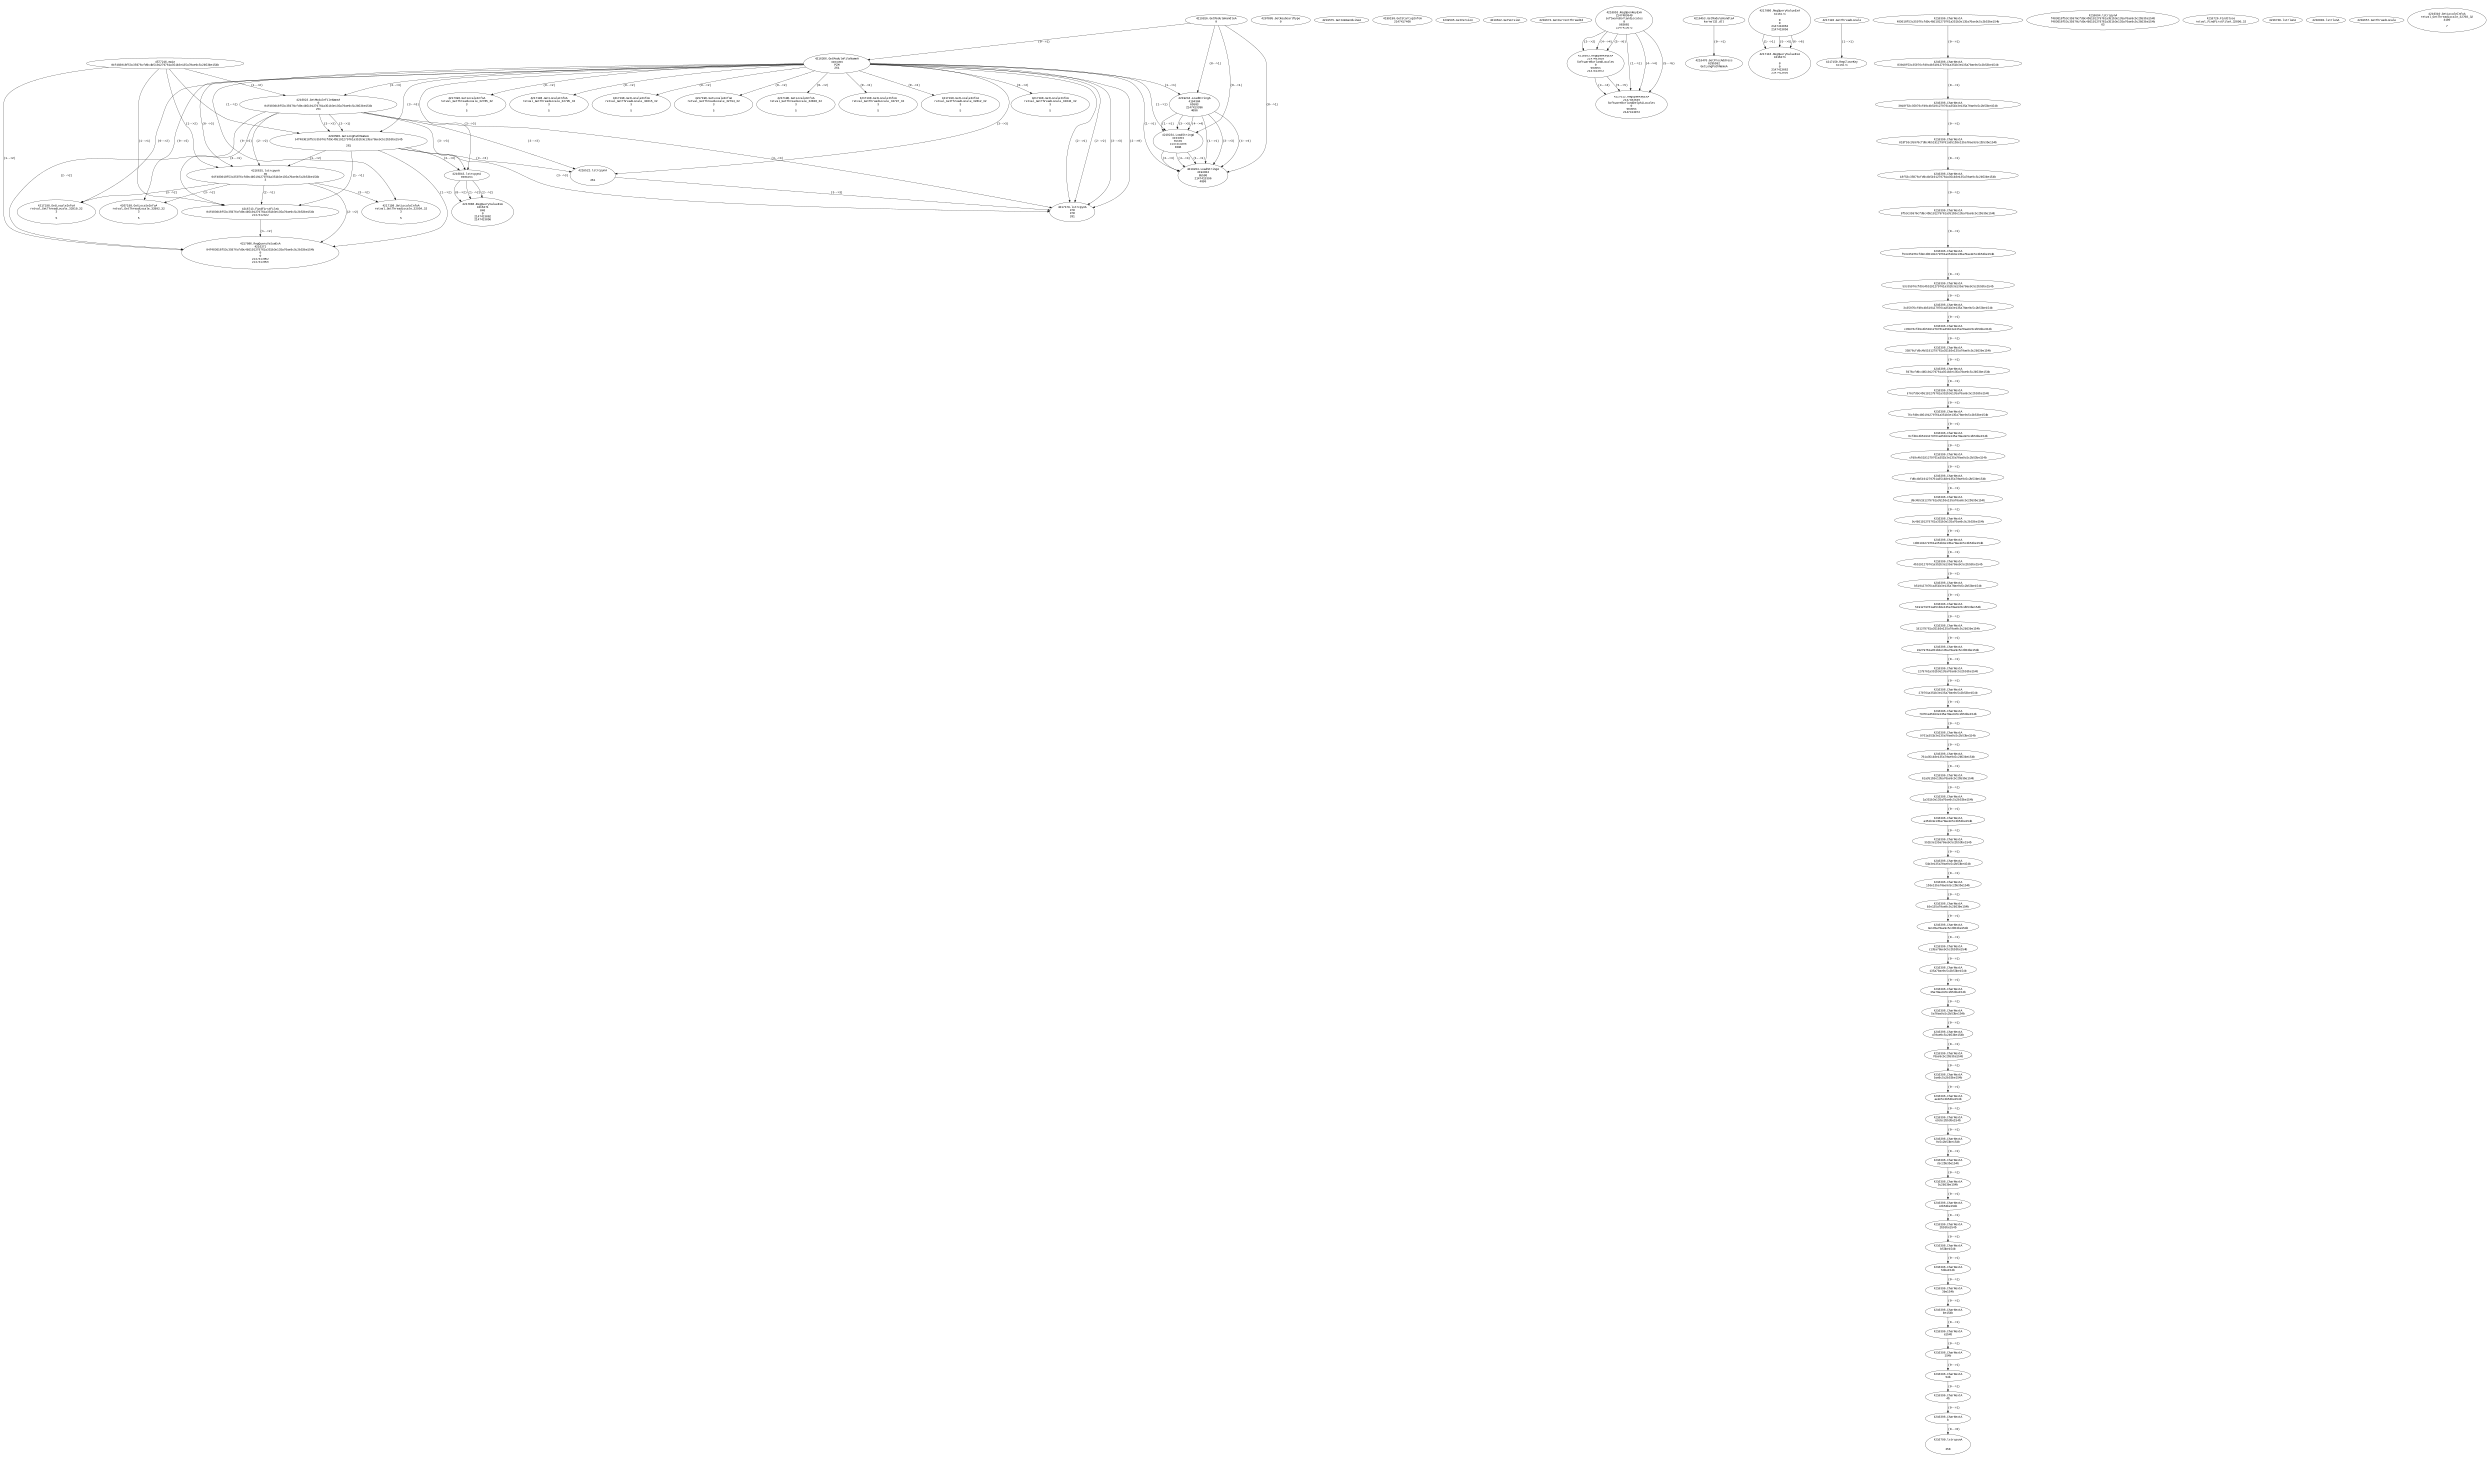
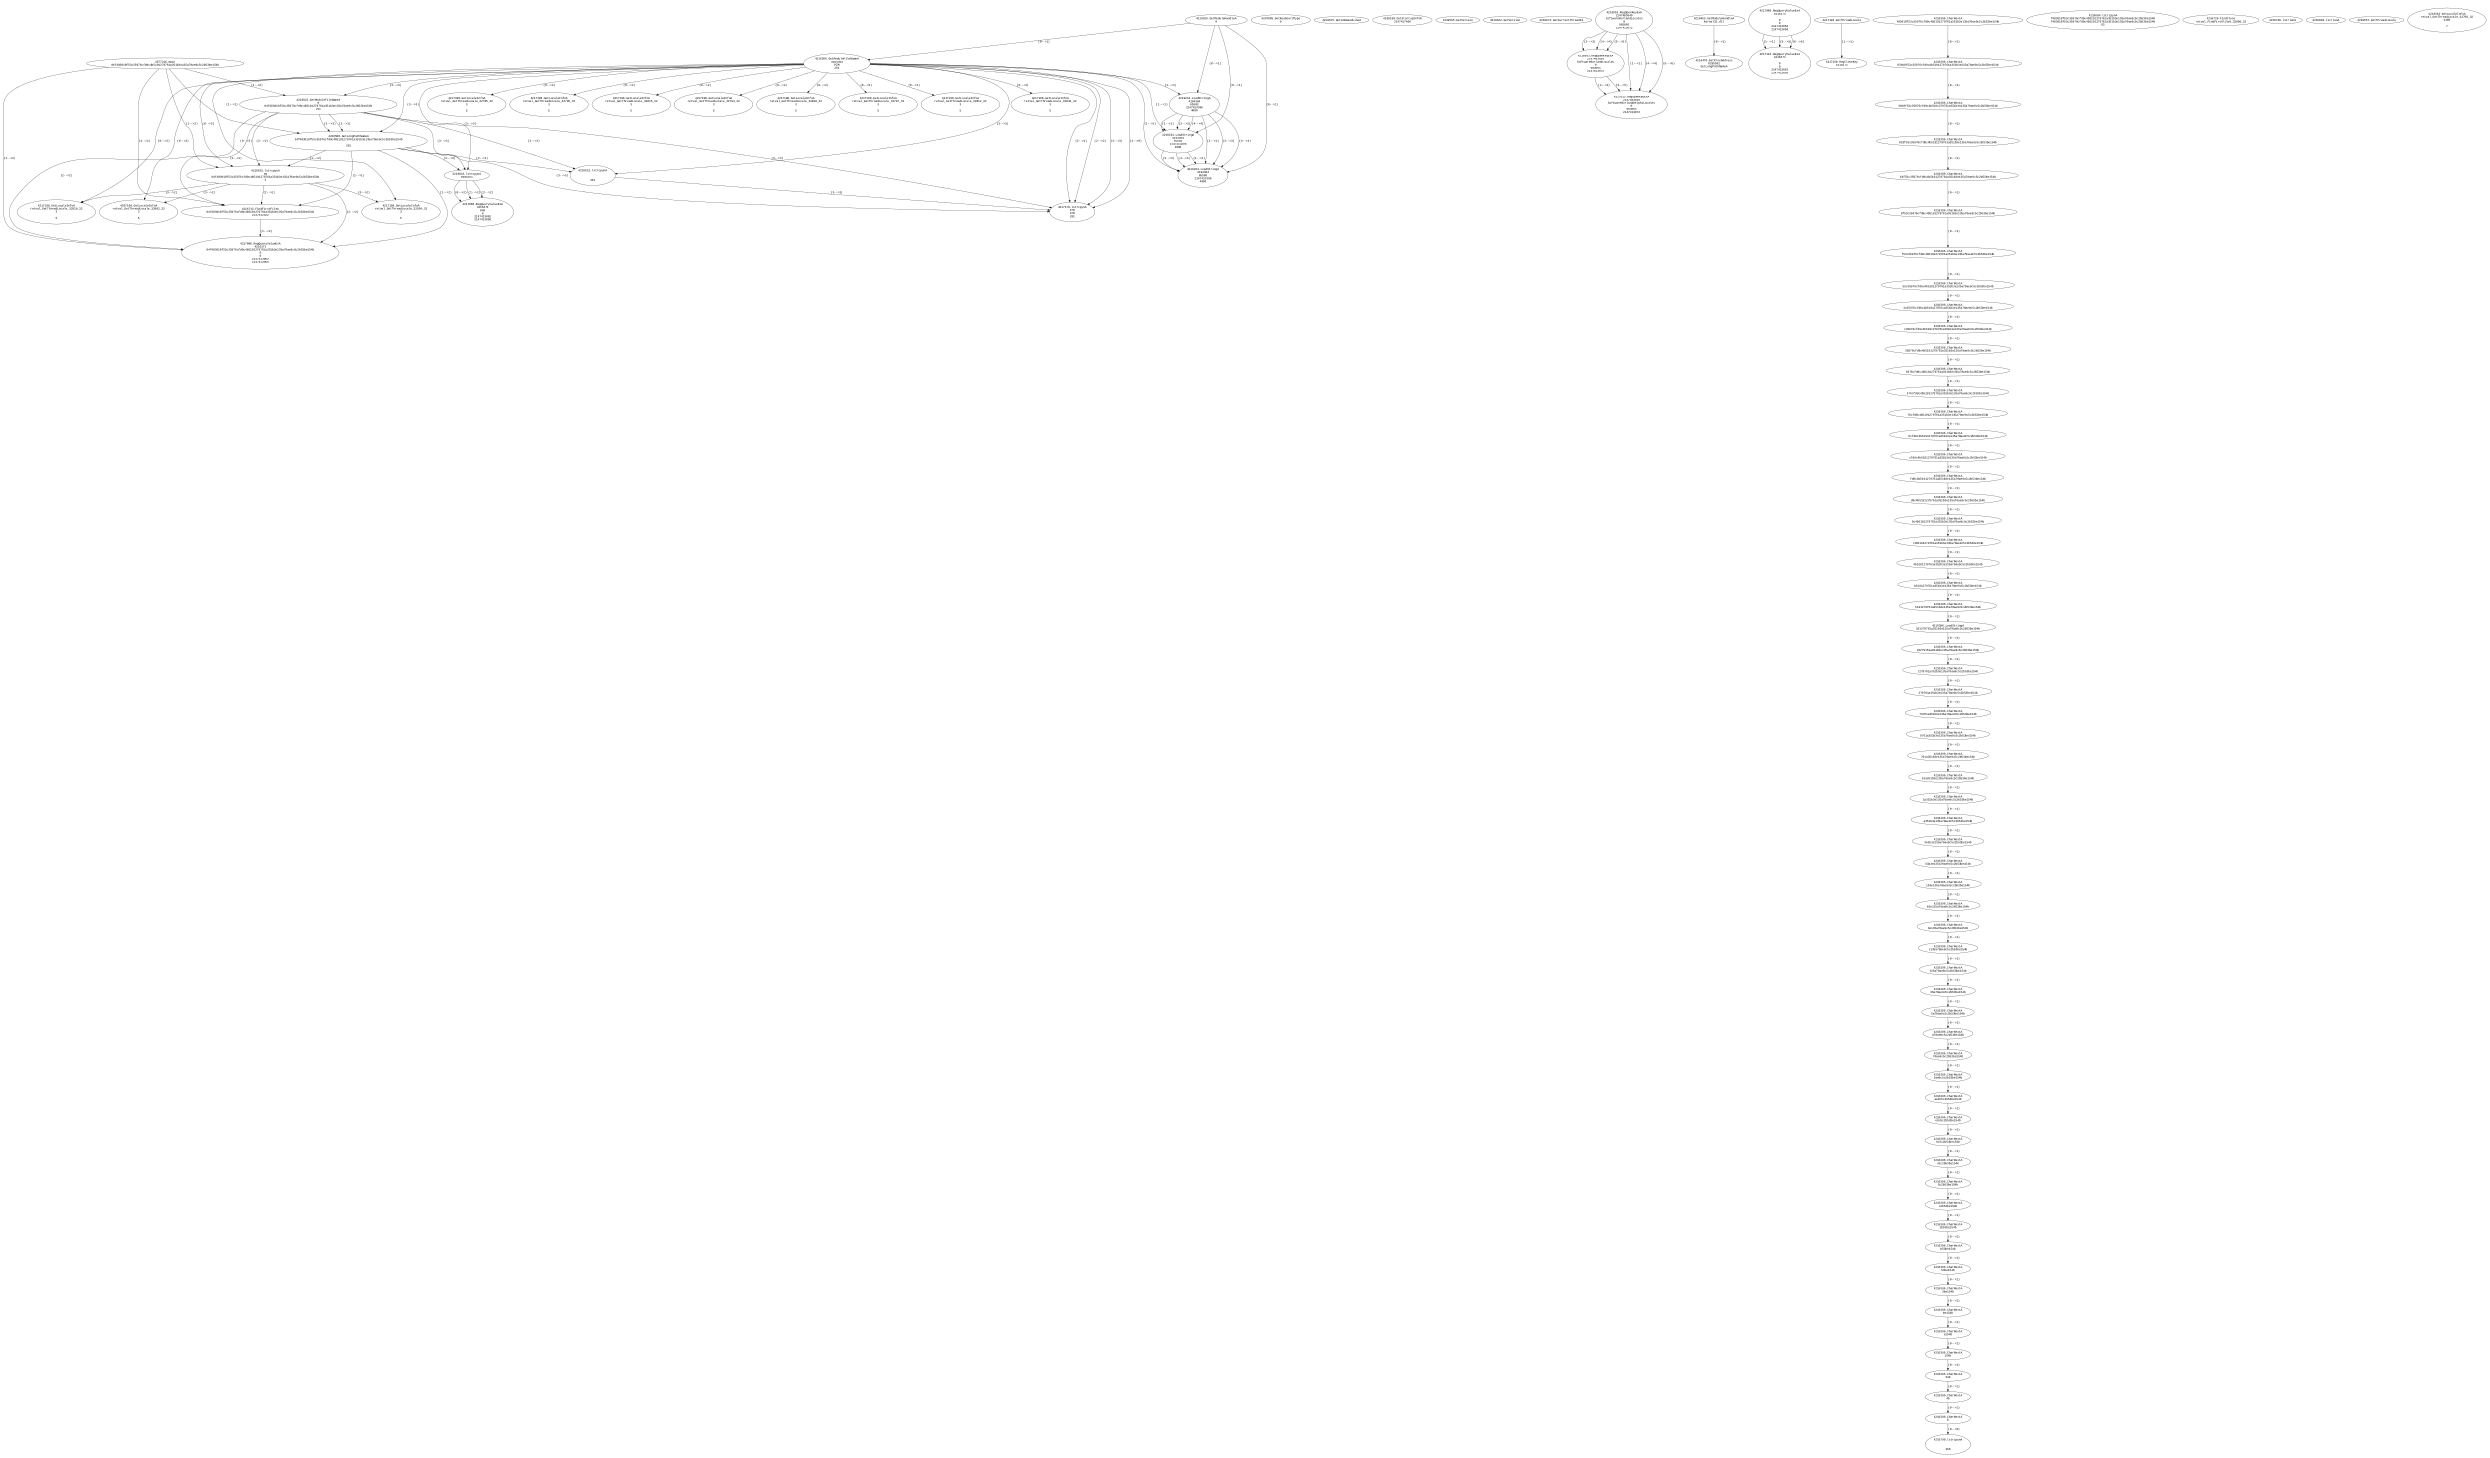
node "4216396.CharNextA 191279761a351b3e135a70ae9c5c2b53be154b": label "4216396.CharNextA 191279761a351b3e135a70ae9c5c2b53be154b" -> "4216396.LoadStringA 191279761a351b3e135a70ae9c5c2b53be154b"
